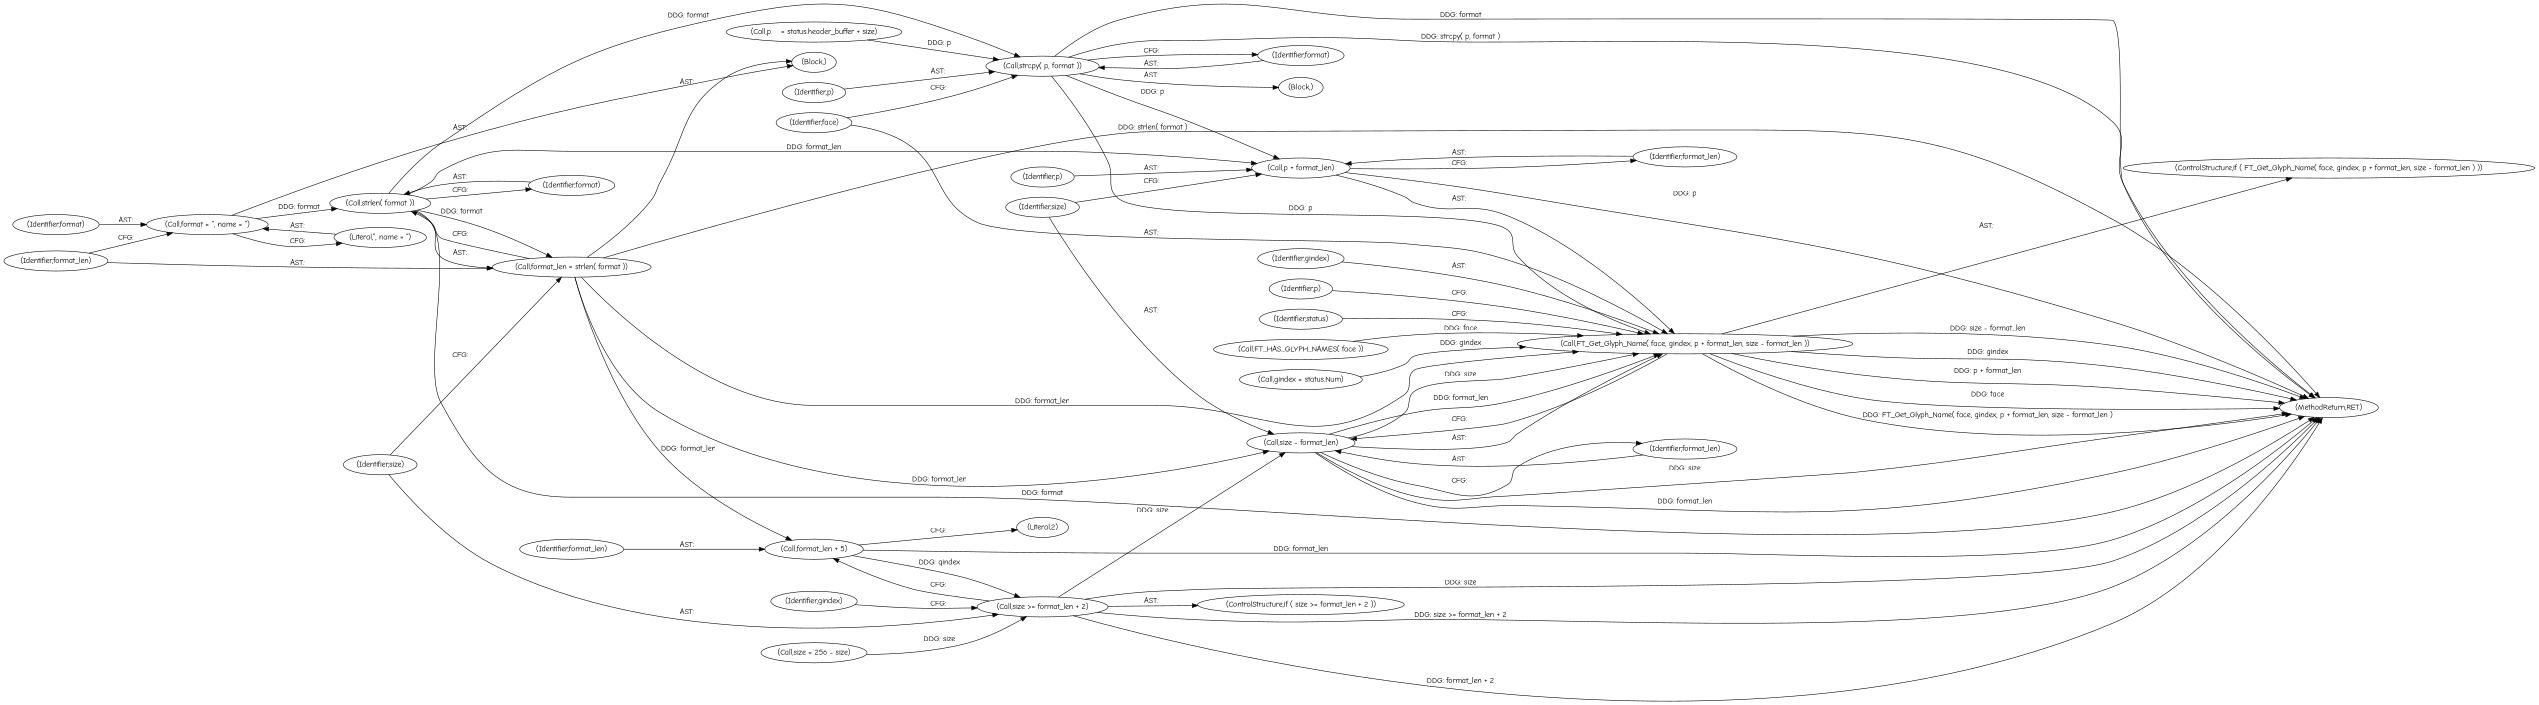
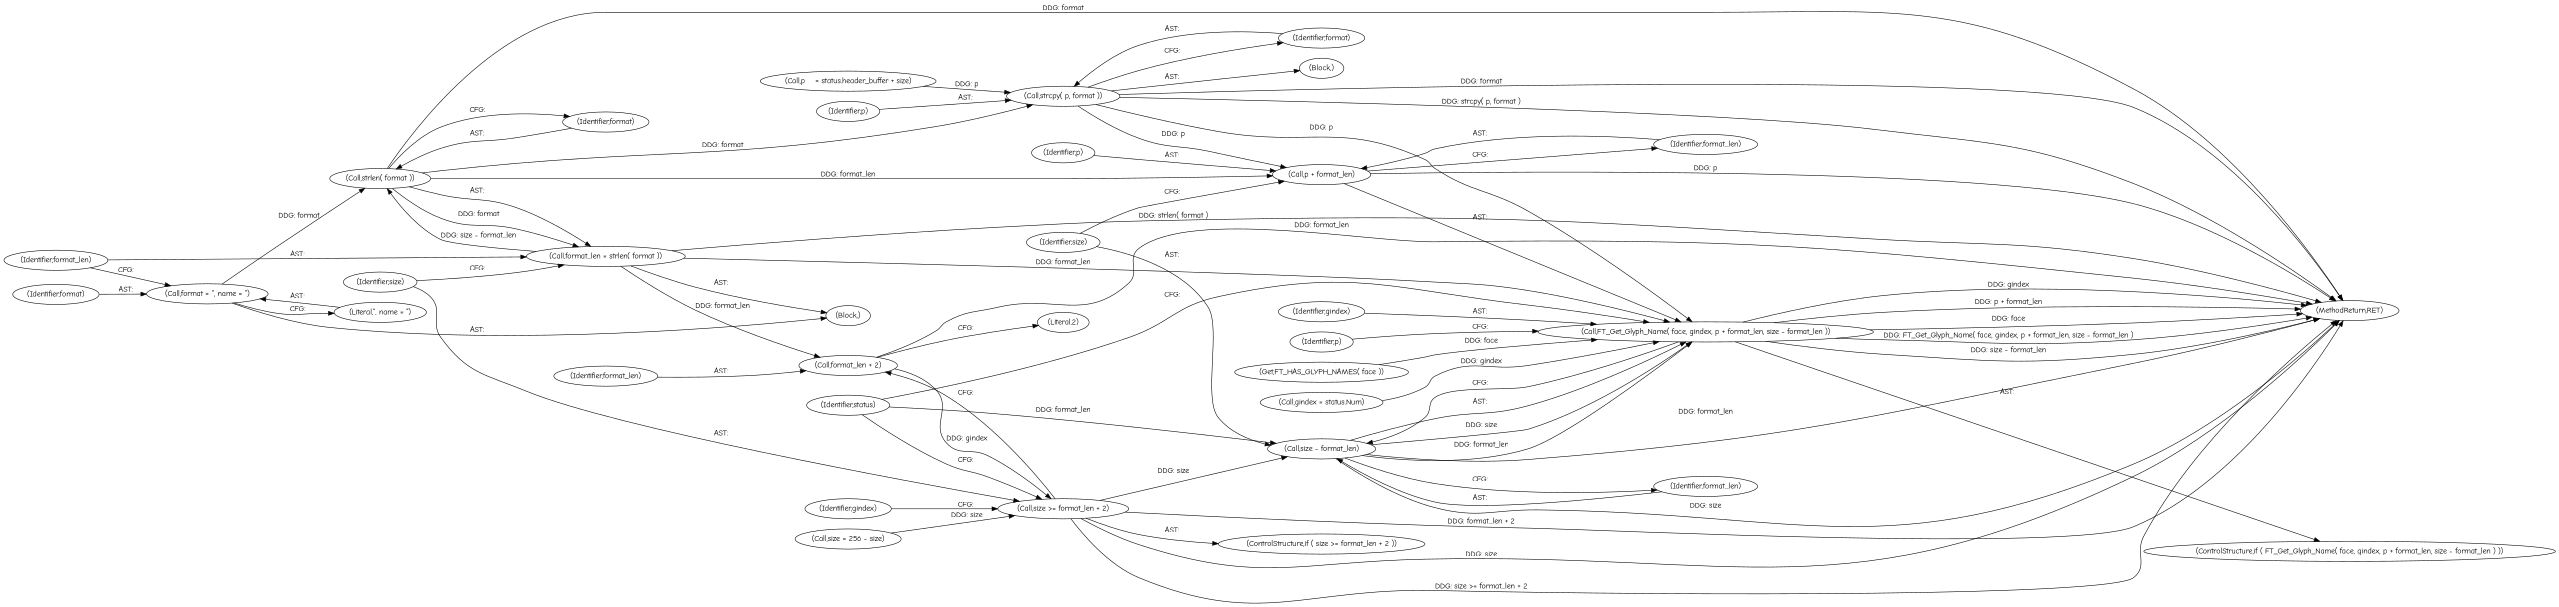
node "(Identifier,face)": removed
edge "(Call,format_len = strlen( format ))" -> "(Call,strlen( format ))": label "CFG: " -> "DDG: size - format_len"
node "(Call,FT_HAS_GLYPH_NAMES( face ))": label "(Call,FT_HAS_GLYPH_NAMES( face ))" -> "(Get,FT_HAS_GLYPH_NAMES( face ))"
edge "(Identifier,status)" -> "(Call,size >= format_len + 2)": added, label "CFG:"
edge "(Call,format_len = strlen( format ))" -> "(Call,size - format_len)": now "(Identifier,status)" -> "(Call,size - format_len)"
node "(Call,format_len + 5)": label "(Call,format_len + 5)" -> "(Call,format_len + 2)"
